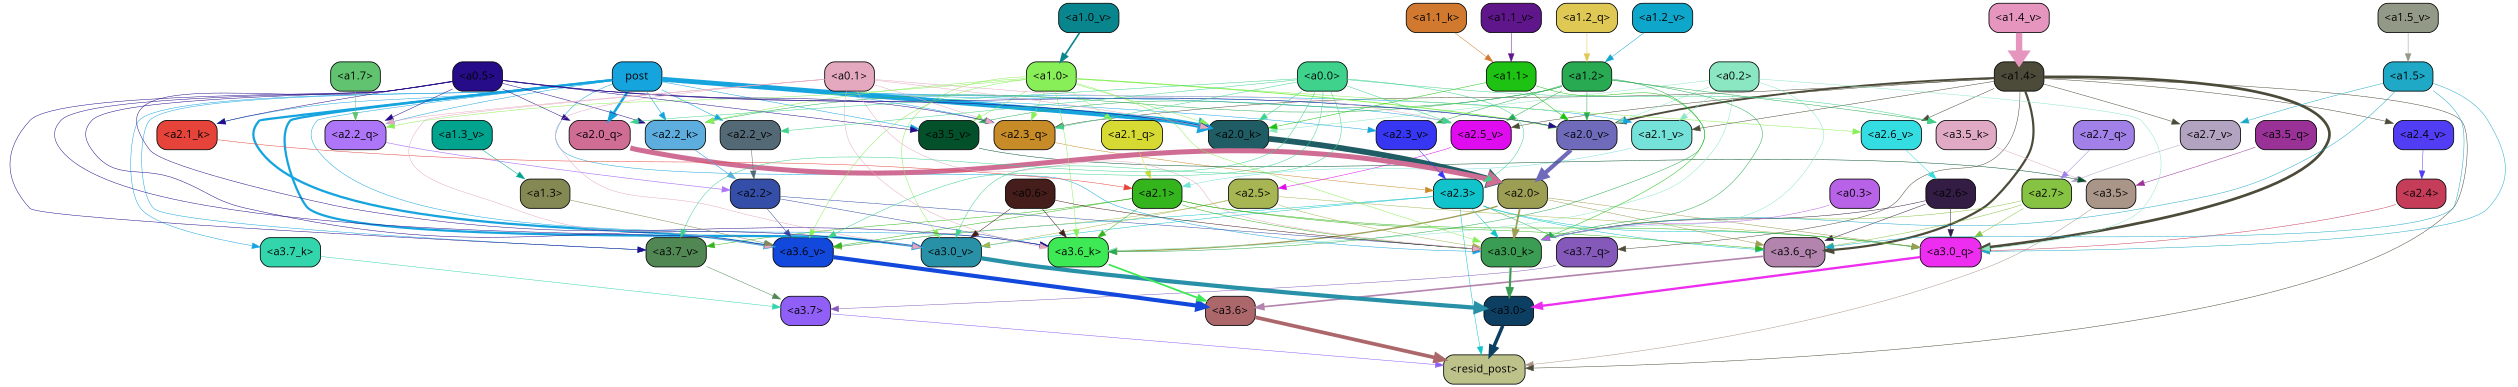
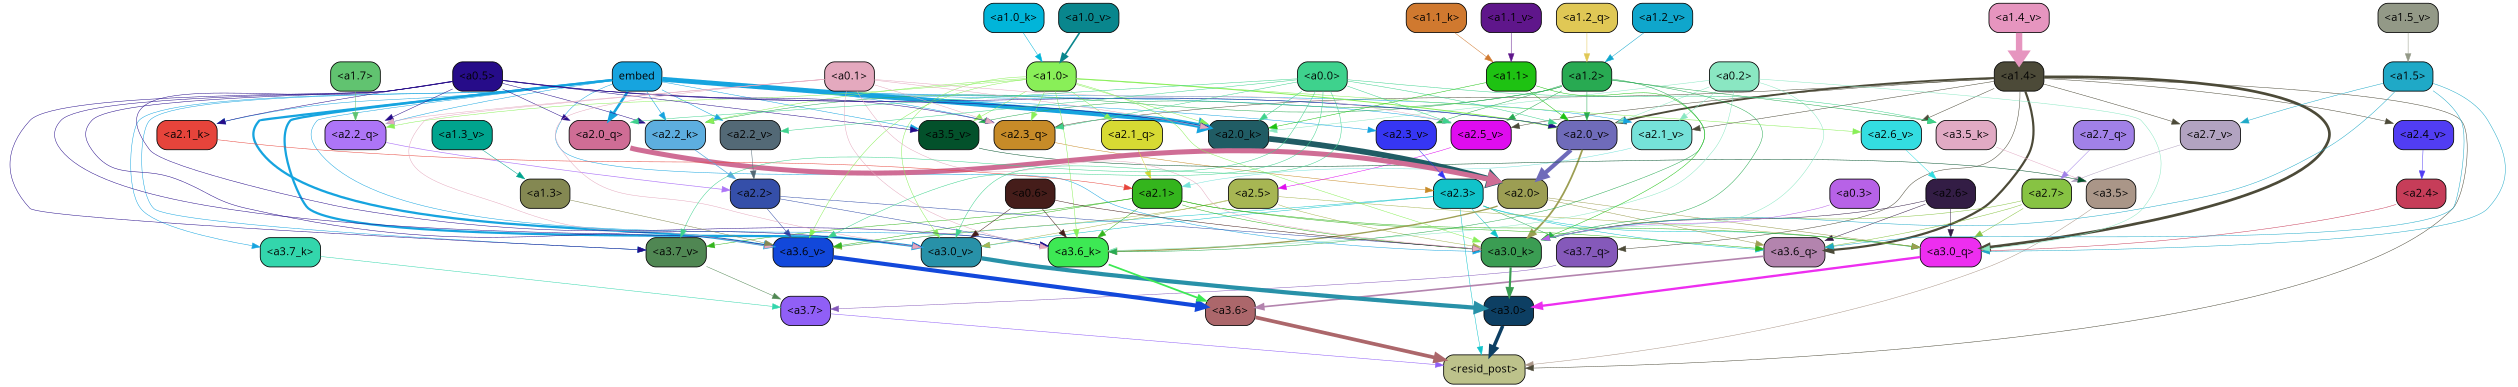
node "<a1.0_k>": added
node "post": label "post" -> "embed"
edge "<a0.0>" -> "<a2.3>": now "<a0.0>" -> "<a2.0_v>"
node "<a3.5_q>": removed
edge "<a2.0>" -> "<a3.0_k>": now "<a2.0_v>" -> "<a3.0_k>"
